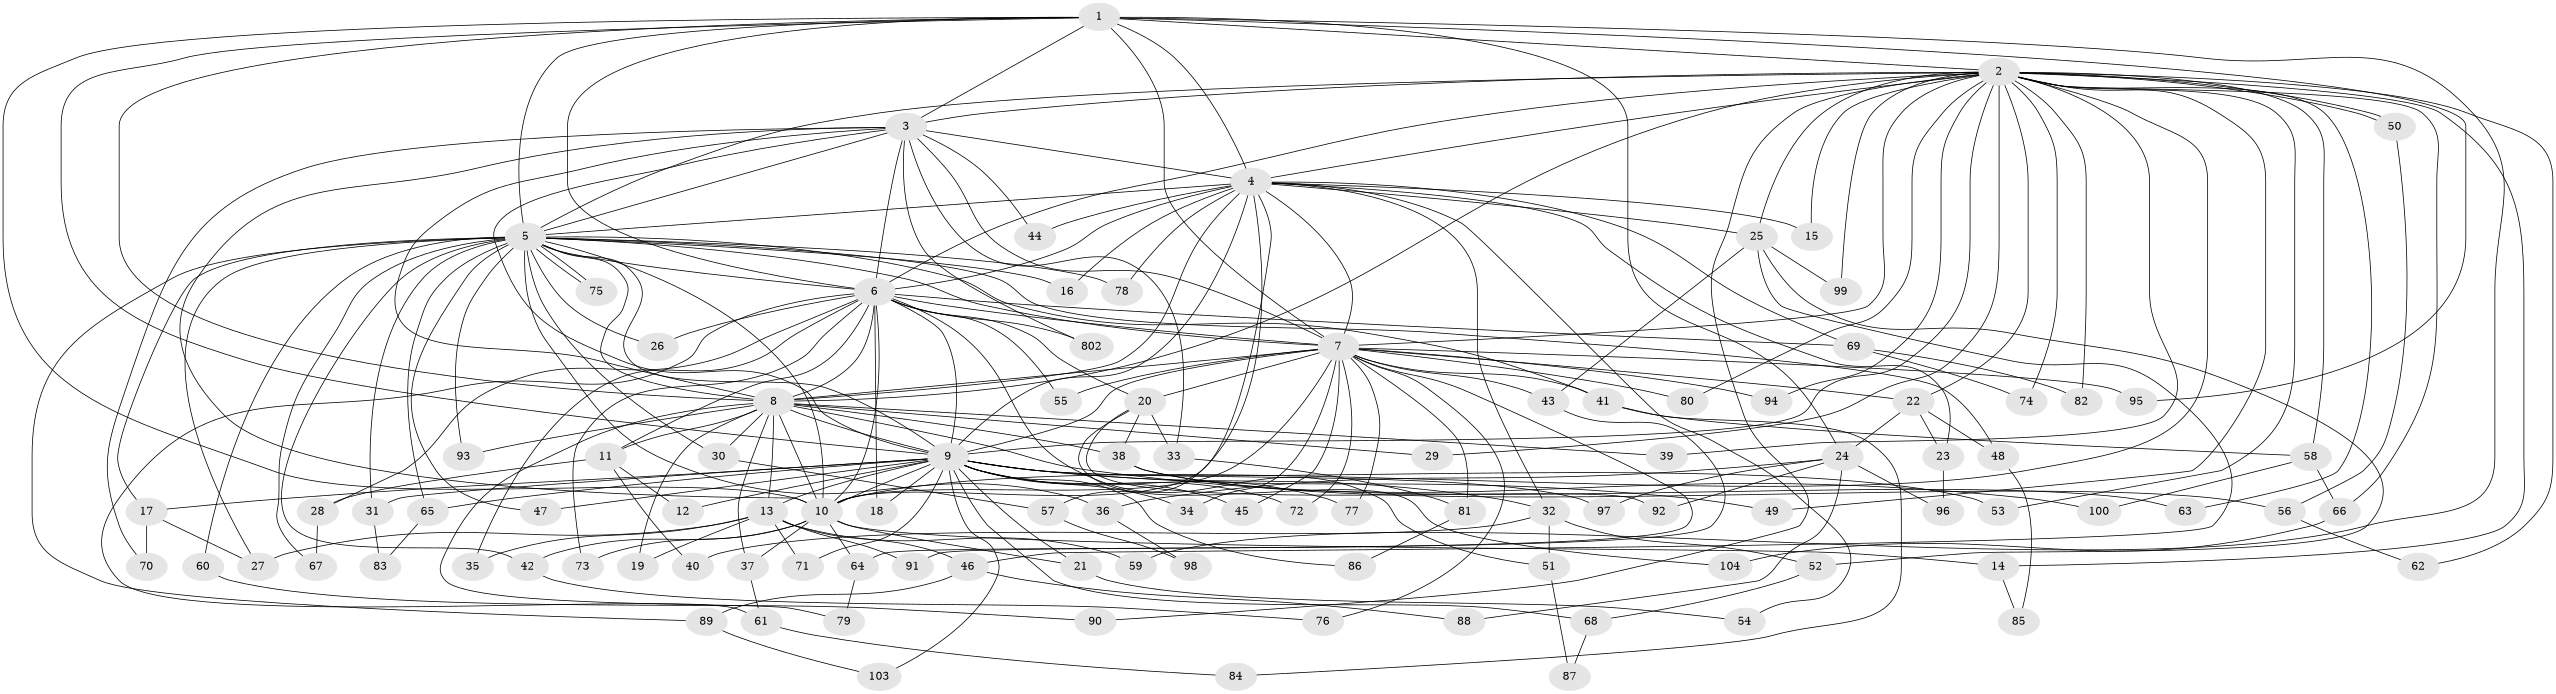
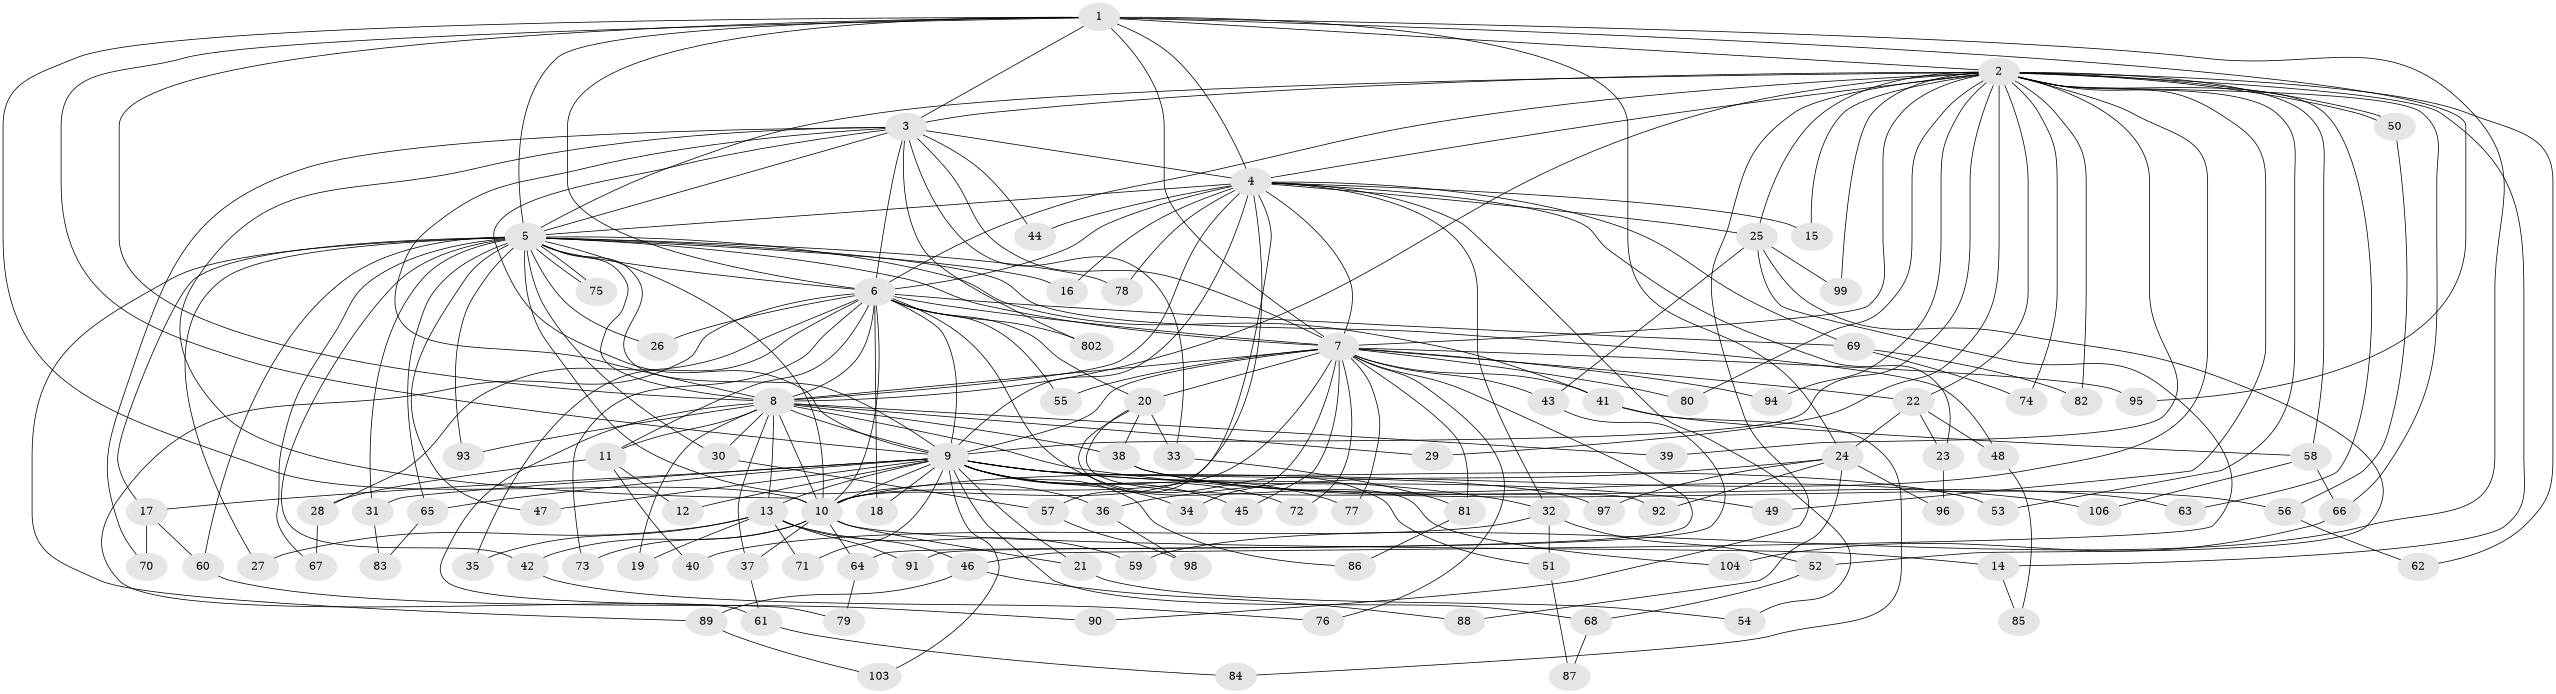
node "100": label "100" -> "106"
edge "17" -- "27": now "17" -- "60"
